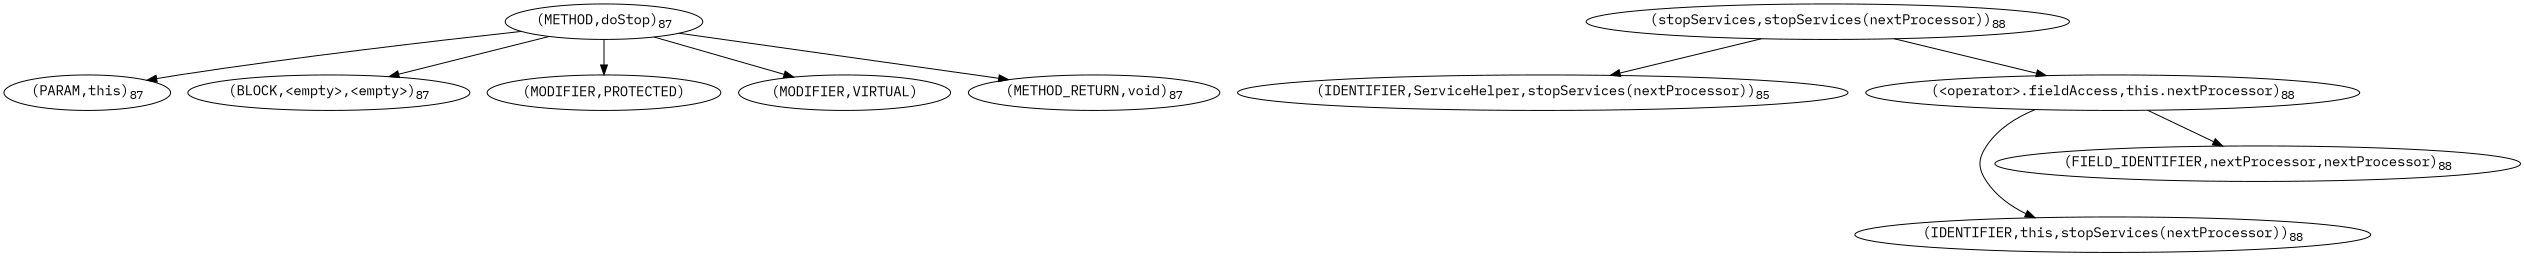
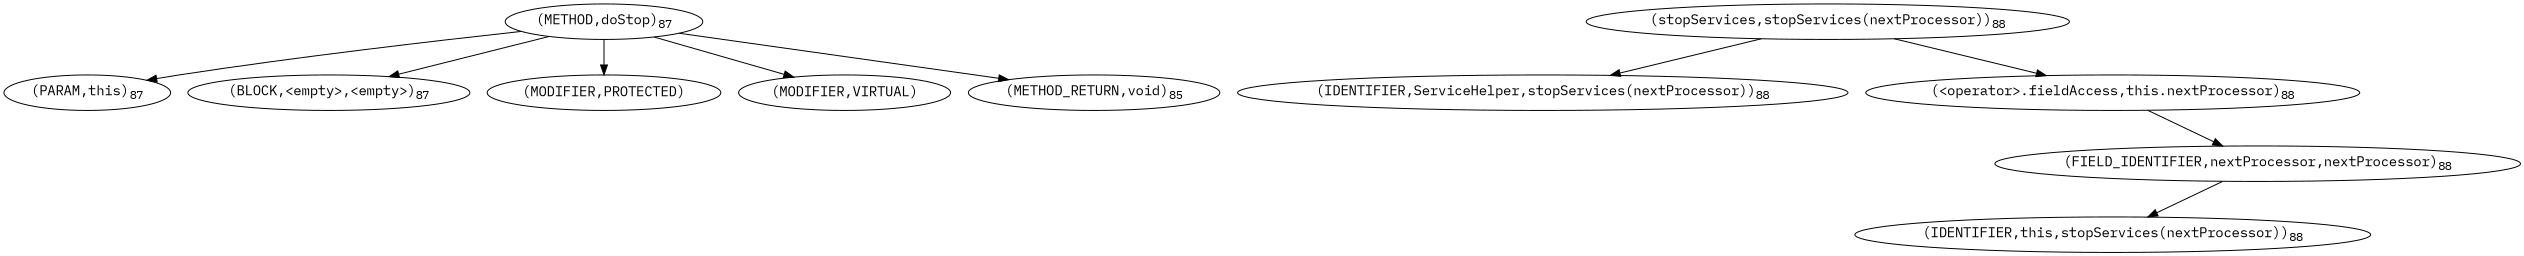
node "(METHOD_RETURN,void)": text "87" -> "85"
node "(IDENTIFIER,ServiceHelper,stopServices(nextProcessor))": text "85" -> "88"
edge "(<operator>.fieldAccess,this.nextProcessor)" -> "(IDENTIFIER,this,stopServices(nextProcessor))": now "(FIELD_IDENTIFIER,nextProcessor,nextProcessor)" -> "(IDENTIFIER,this,stopServices(nextProcessor))"
